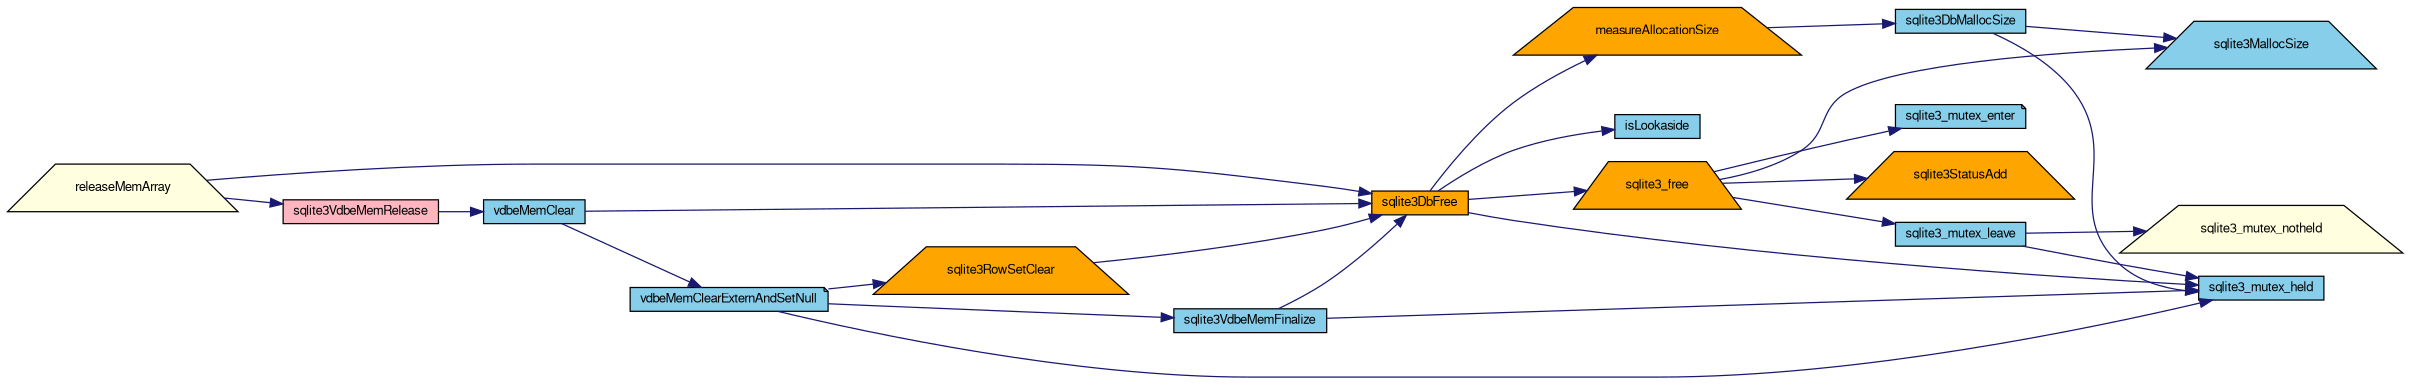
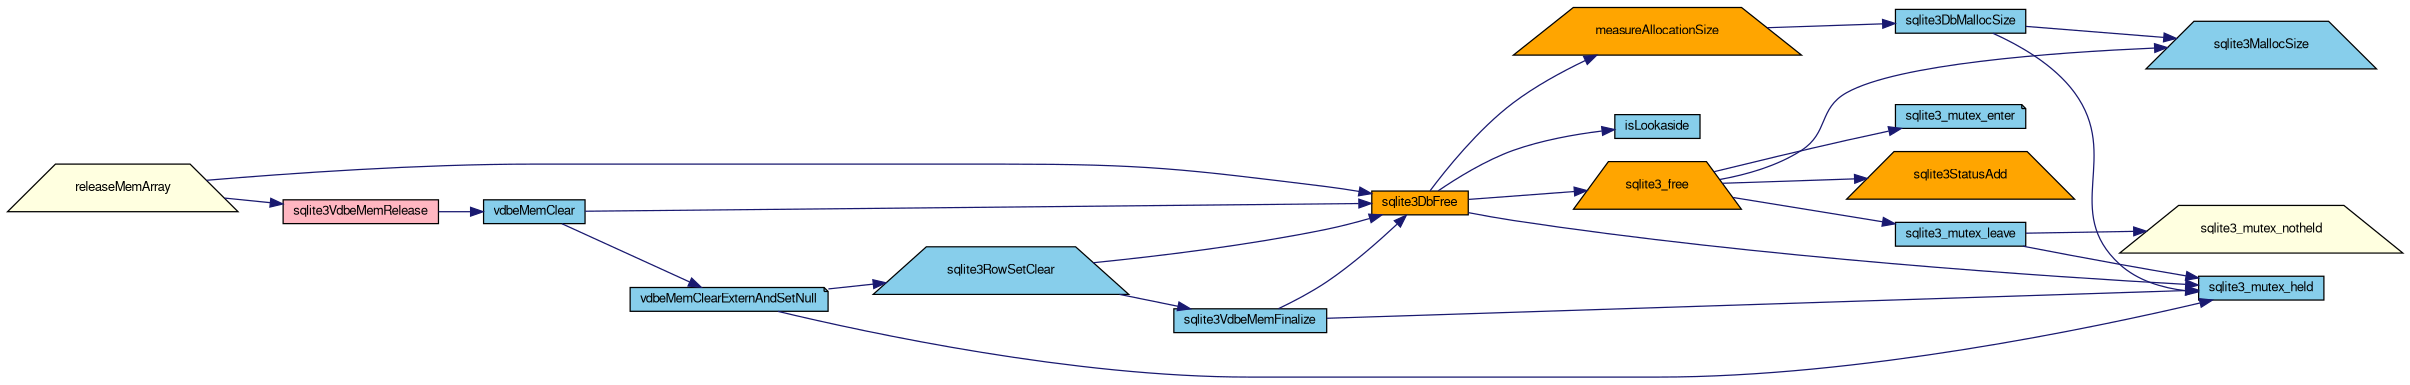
node "sqlite3RowSetClear": fillcolor orange -> skyblue
edge "vdbeMemClearExternAndSetNull" -> "sqlite3VdbeMemFinalize": now "sqlite3RowSetClear" -> "sqlite3VdbeMemFinalize"
